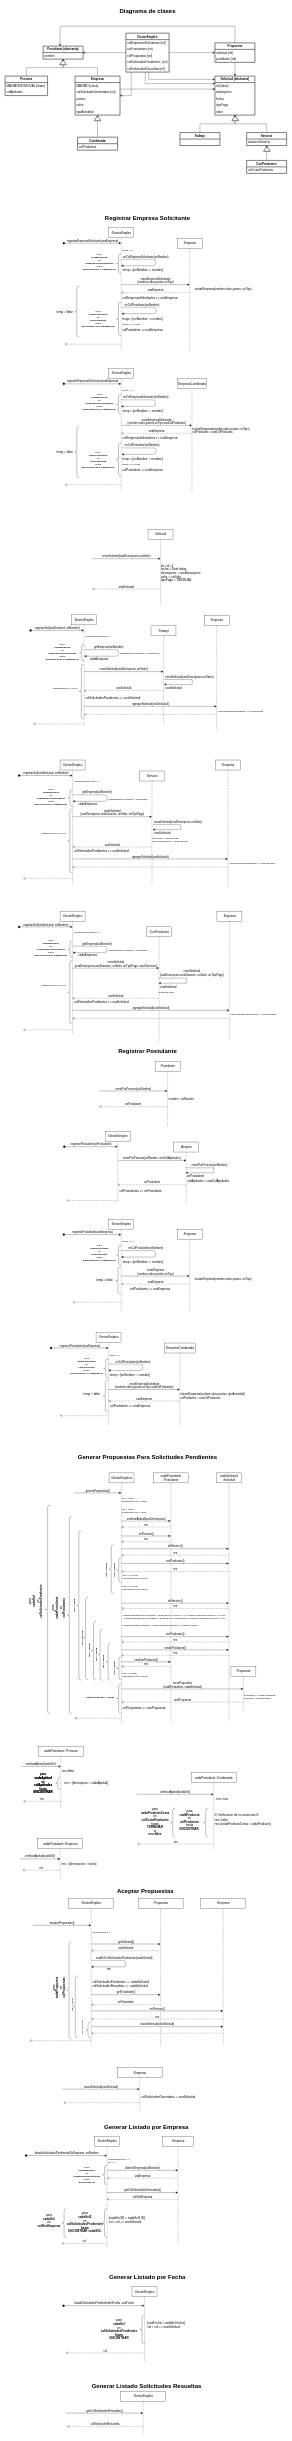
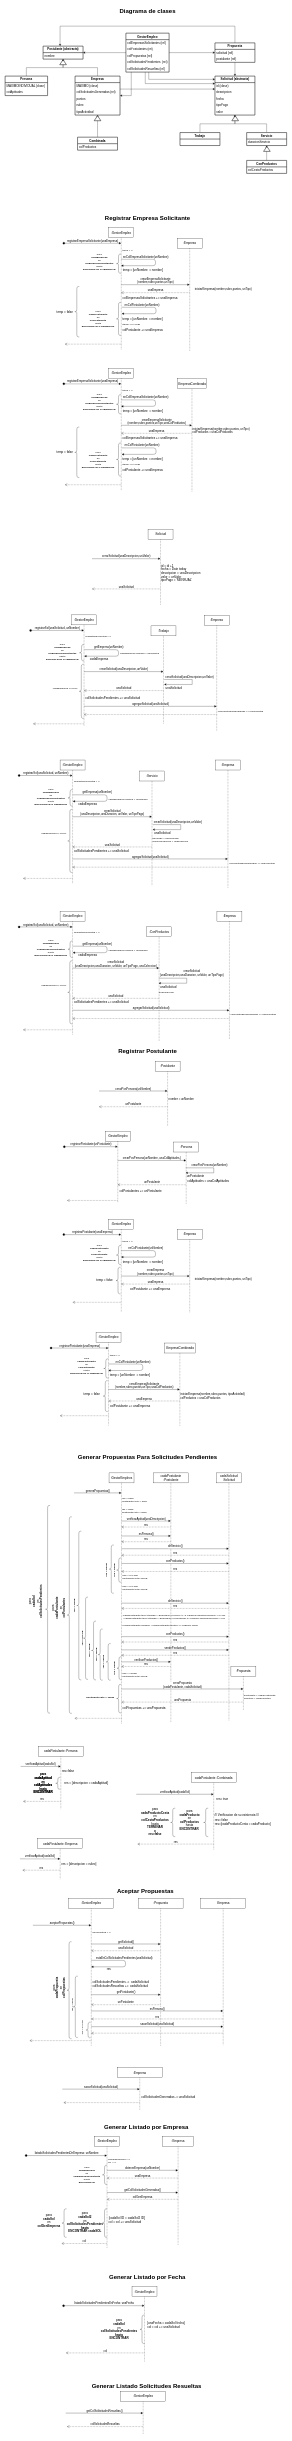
node ":Aceptar": label ":Aceptar" -> ":Persona"
